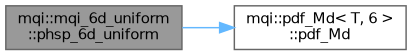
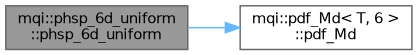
node "mqi::mqi_6d_uniform ::phsp_6d_uniform": label "mqi::mqi_6d_uniform ::phsp_6d_uniform" -> "mqi::phsp_6d_uniform ::phsp_6d_uniform"
